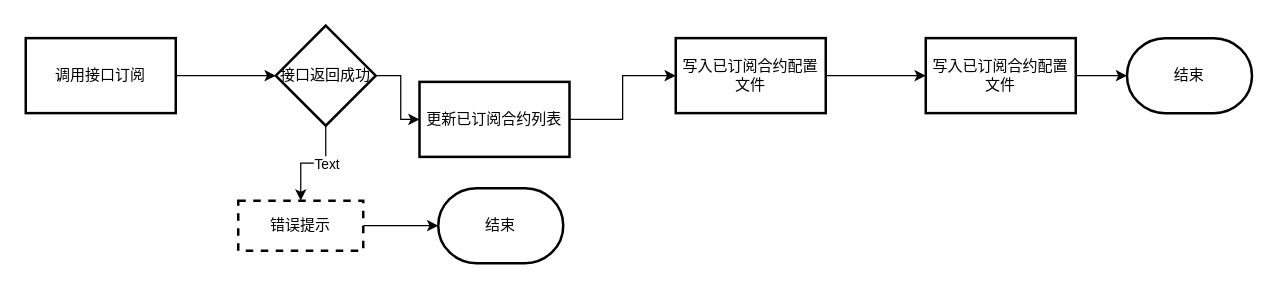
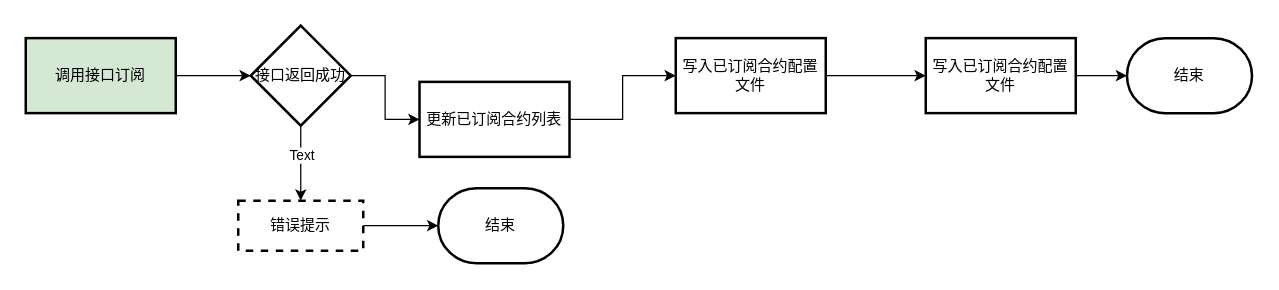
node "调用接口订阅": fillcolor #ffffff -> #d5e8d4
node "接口返回成功": moved (326, 76) -> (301, 76)
